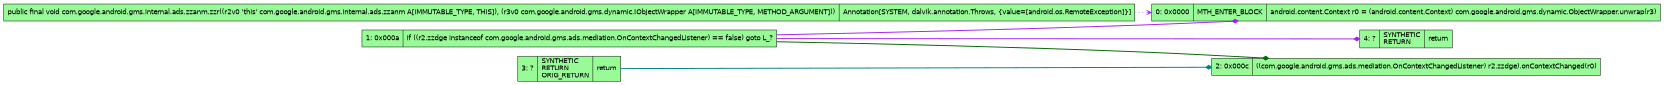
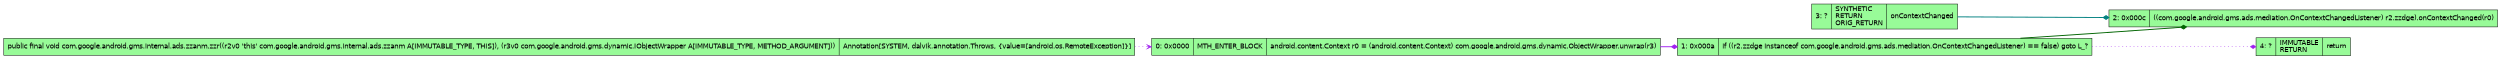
edge "1: 0x000a" -> "0: 0x0000": reversed
node "4: ?": text "SYNTHETIC" -> "IMMUTABLE"
edge "1: 0x000a" -> "4: ?": style bold -> dotted
node "3: ?": text "return" -> "onContextChanged"
